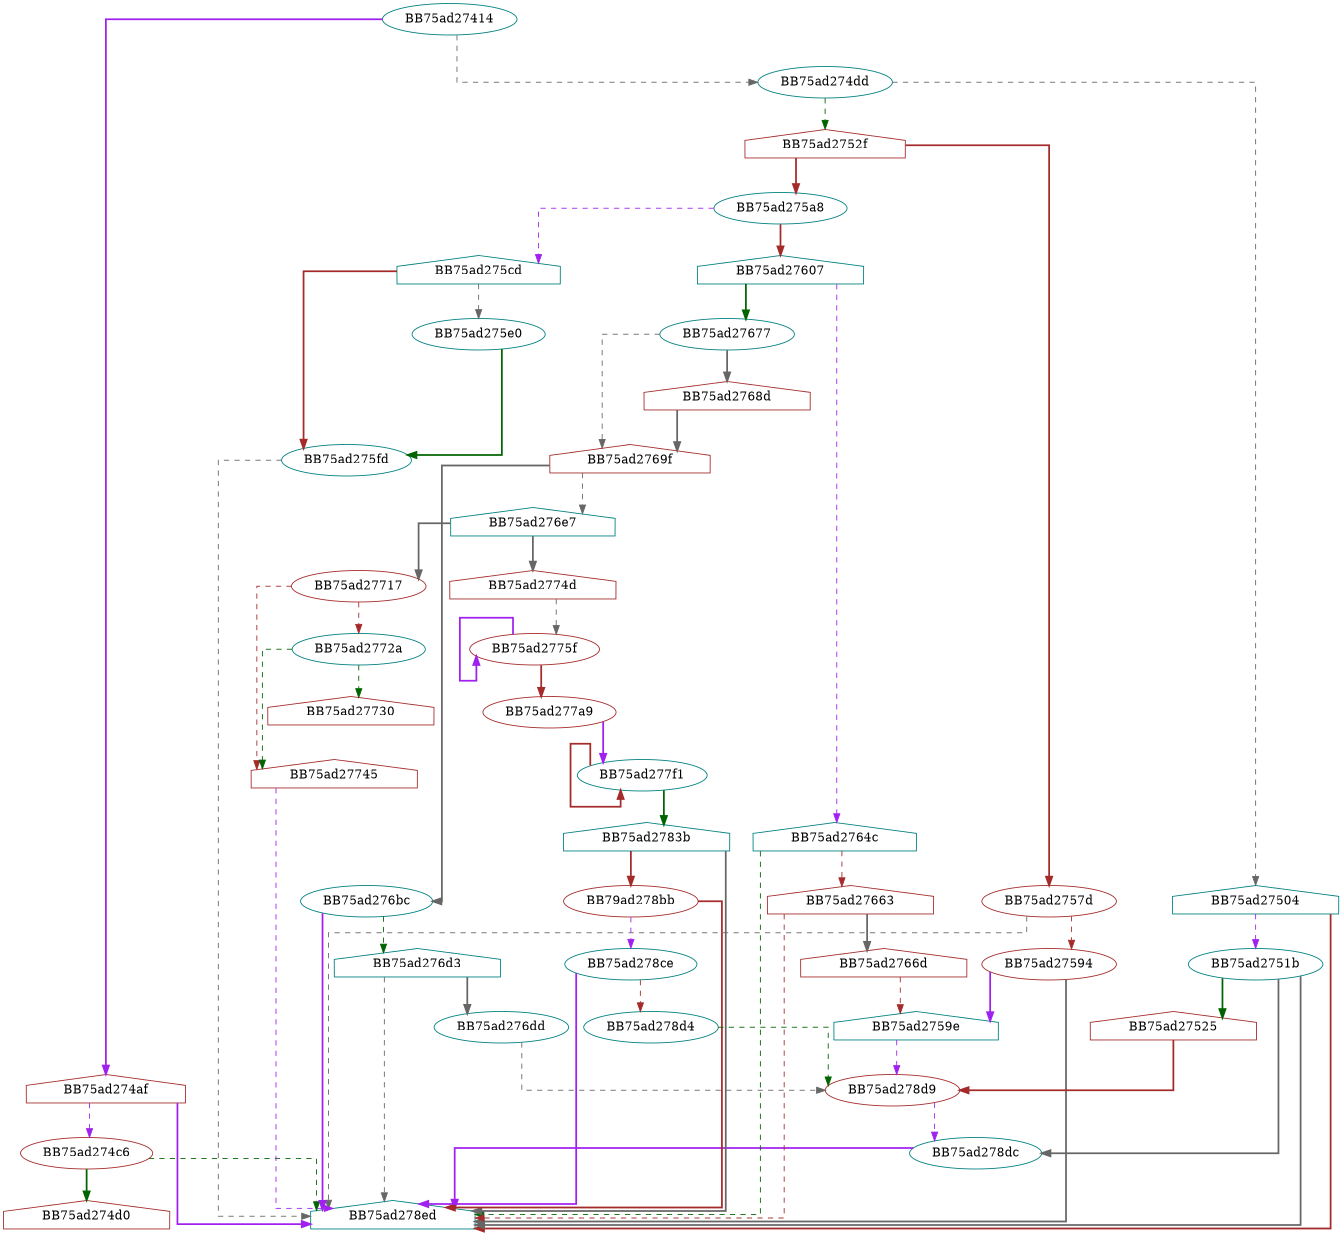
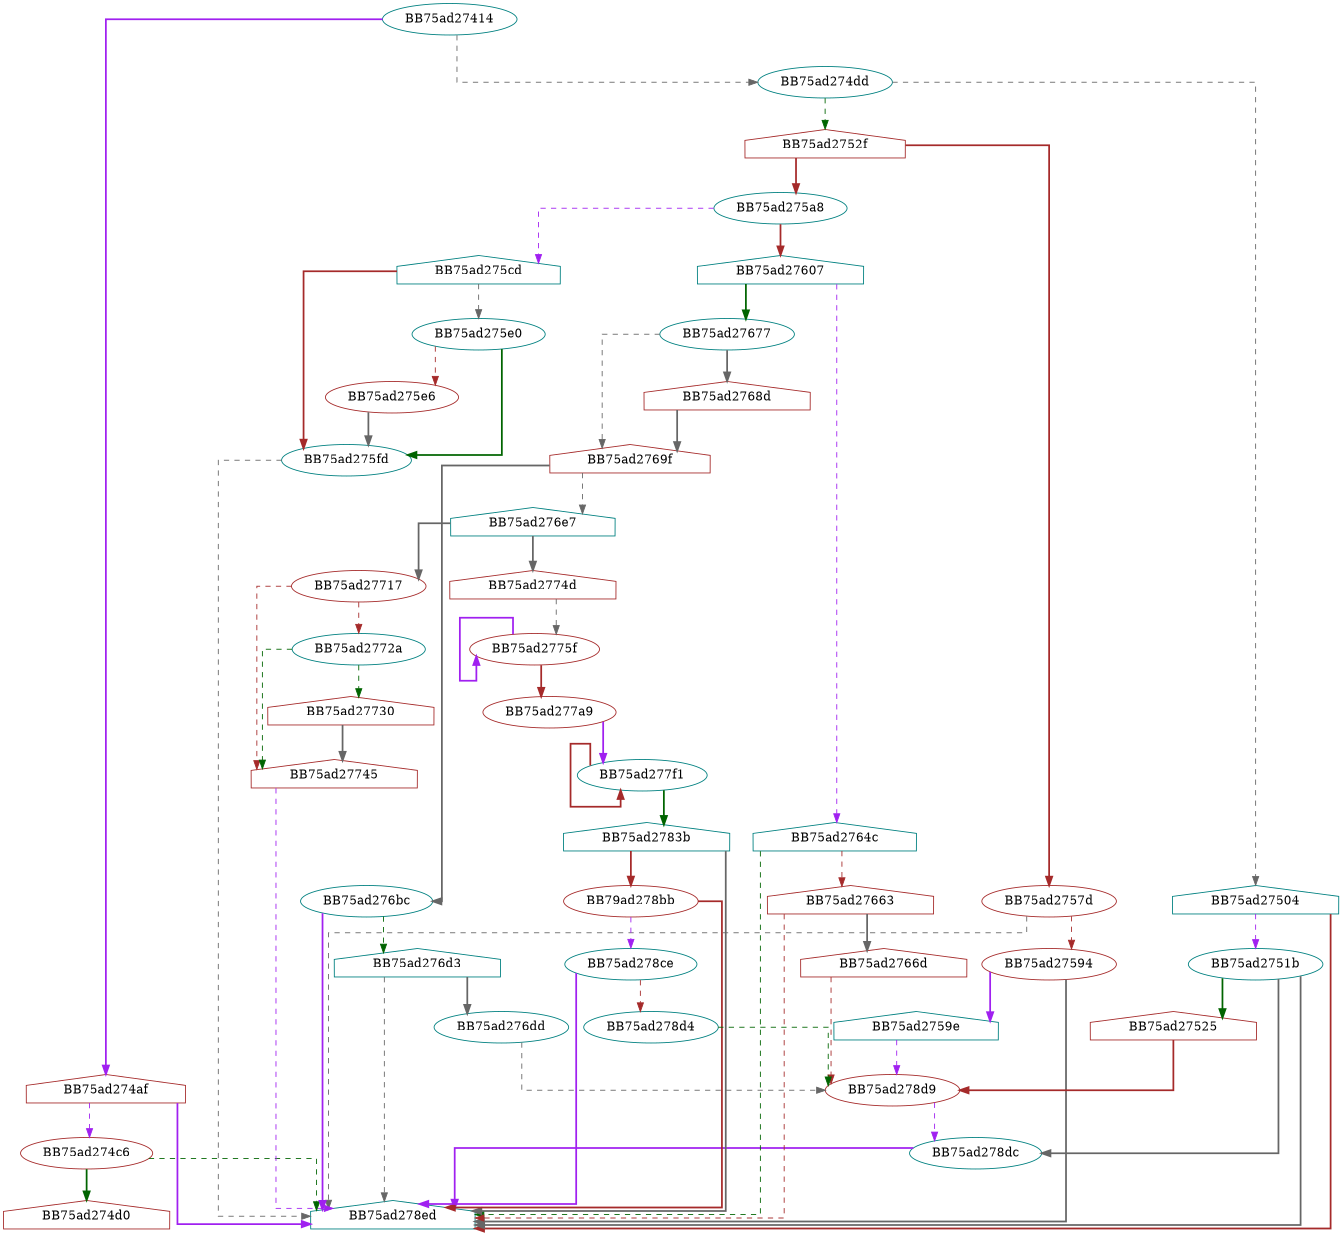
node "BB75ad275e6": added
edge "BB75ad27730" -> "BB75ad27745": added
edge "BB75ad2766d" -> "BB75ad2759e": now "BB75ad2766d" -> "BB75ad278d9"
